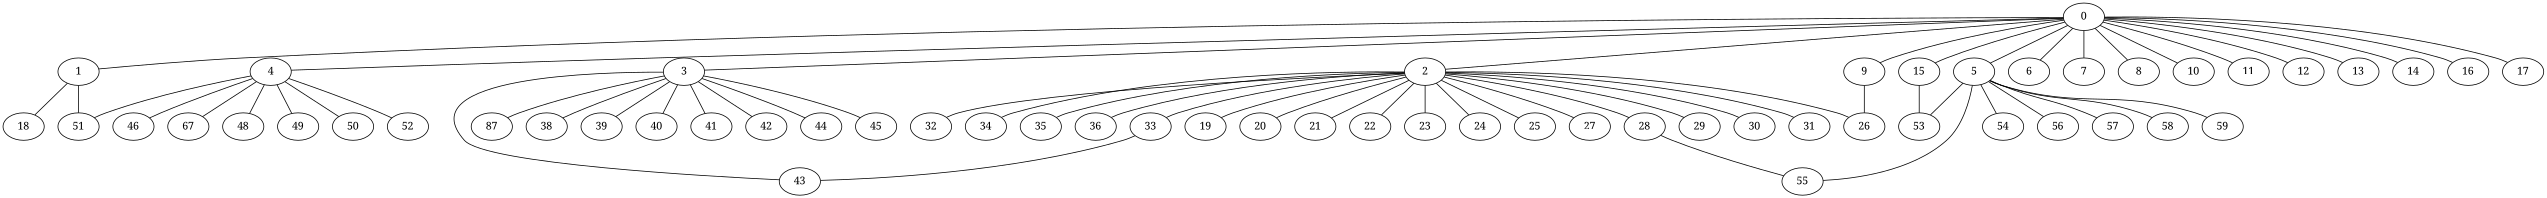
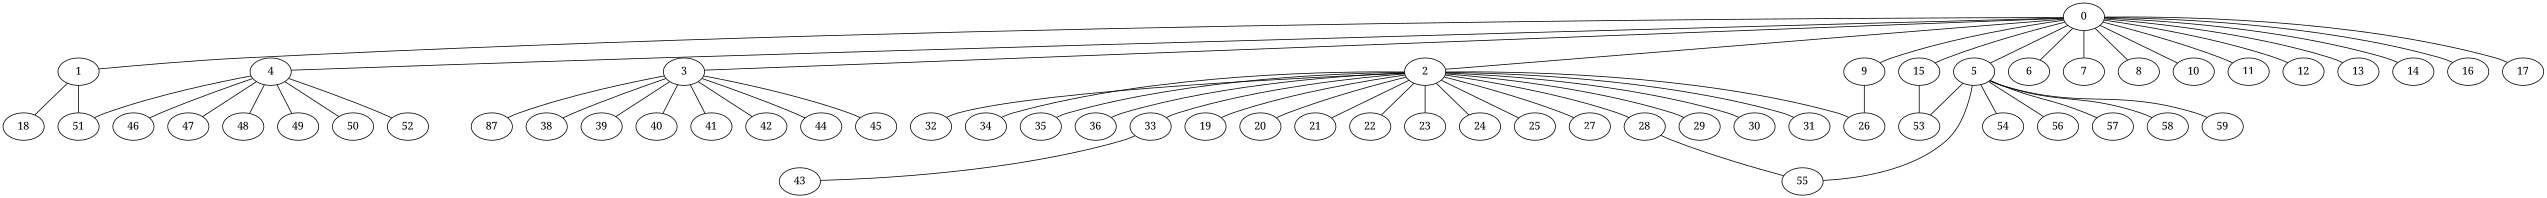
node "67": label "67" -> "47"
edge "3" -- "43": removed
